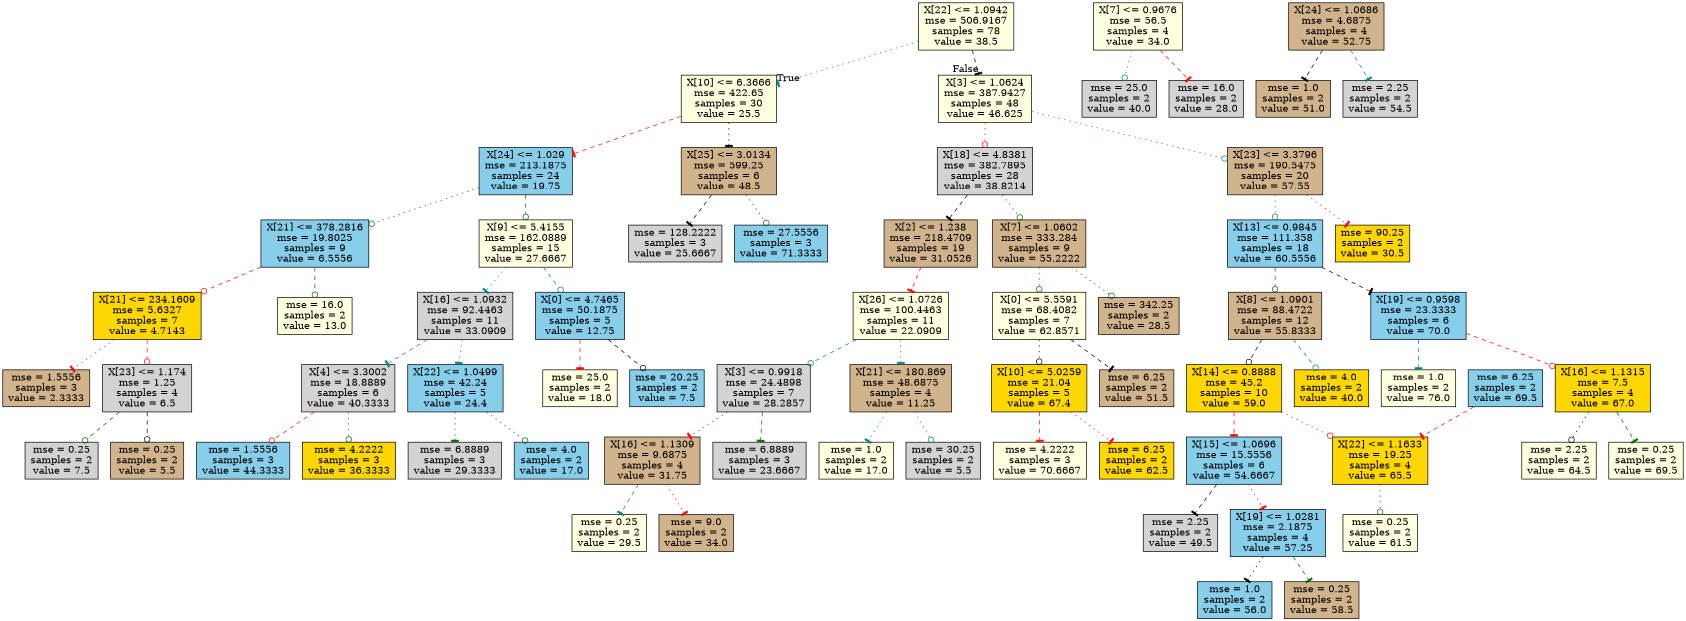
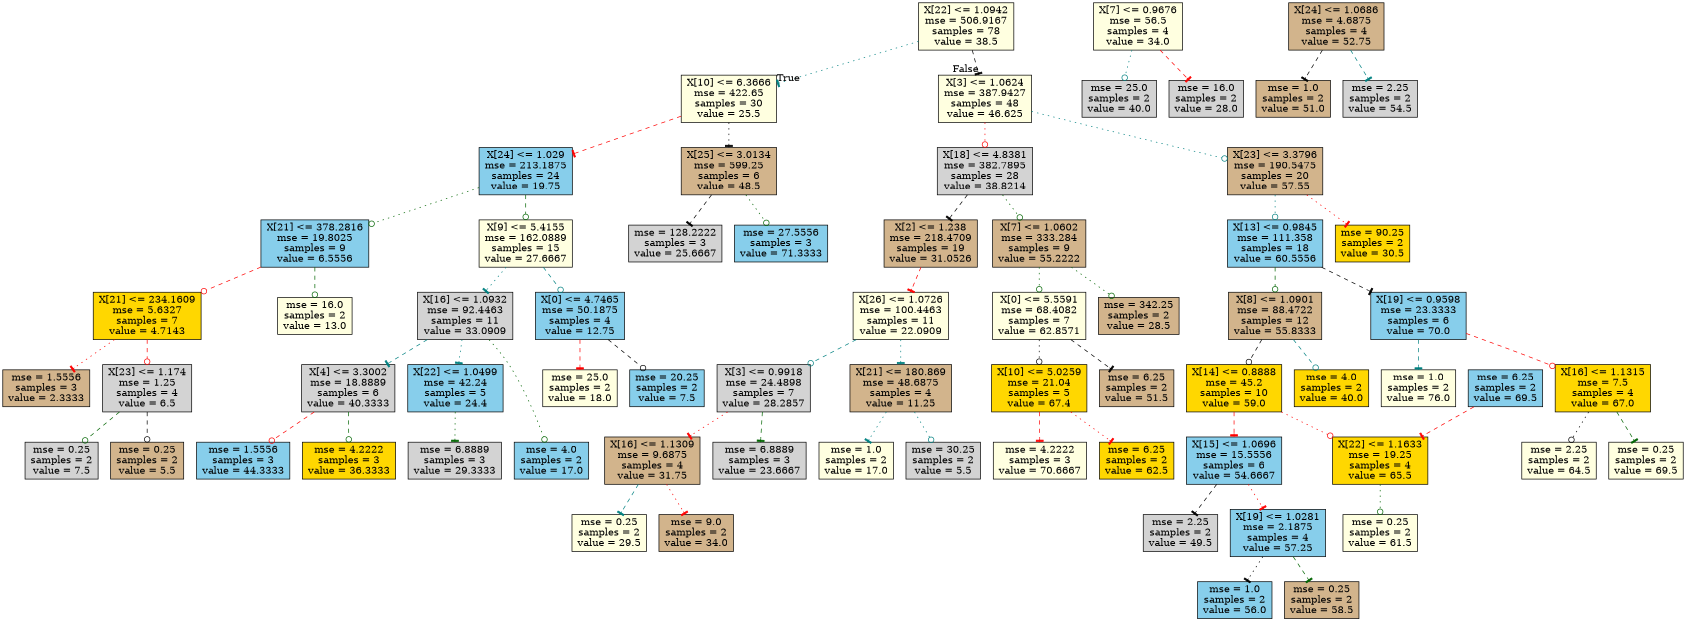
node "X[0] <= 4.7465 mse = 50.1875 samples = 5 value = 12.75": label "X[0] <= 4.7465 mse = 50.1875 samples = 5 value = 12.75" -> "X[0] <= 4.7465 mse = 50.1875 samples = 4 value = 12.75"
edge "X[4] <= 3.3002 mse = 18.8889 samples = 6 value = 40.3333" -> "mse = 4.2222 samples = 3 value = 36.3333": style dotted -> dashed
edge "X[22] <= 1.0499 mse = 42.24 samples = 5 value = 24.4" -> "mse = 4.0 samples = 2 value = 17.0": now "X[16] <= 1.0932 mse = 92.4463 samples = 11 value = 33.0909" -> "mse = 4.0 samples = 2 value = 17.0"
